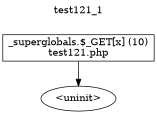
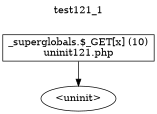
node "_superglobals.$_GET[x] (10) test121.php": label "_superglobals.$_GET[x] (10) test121.php" -> "_superglobals.$_GET[x] (10) uninit121.php"
